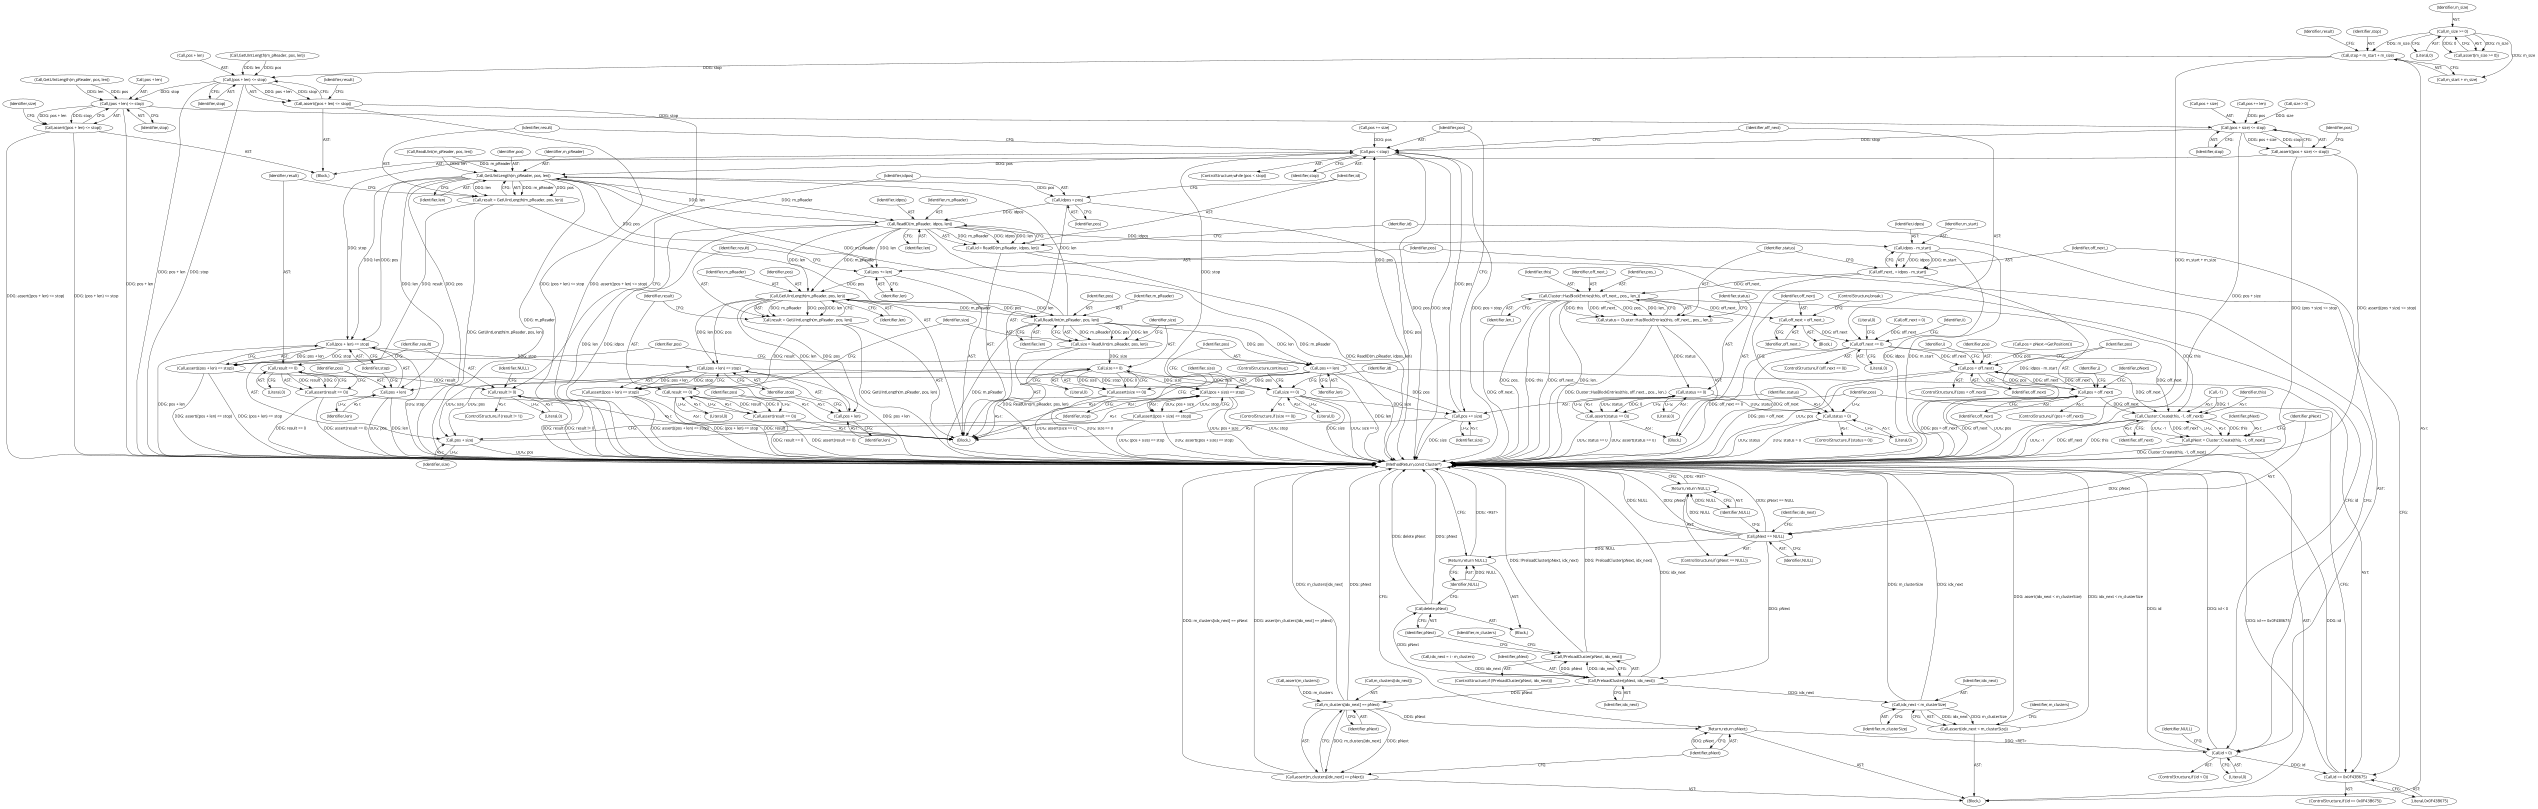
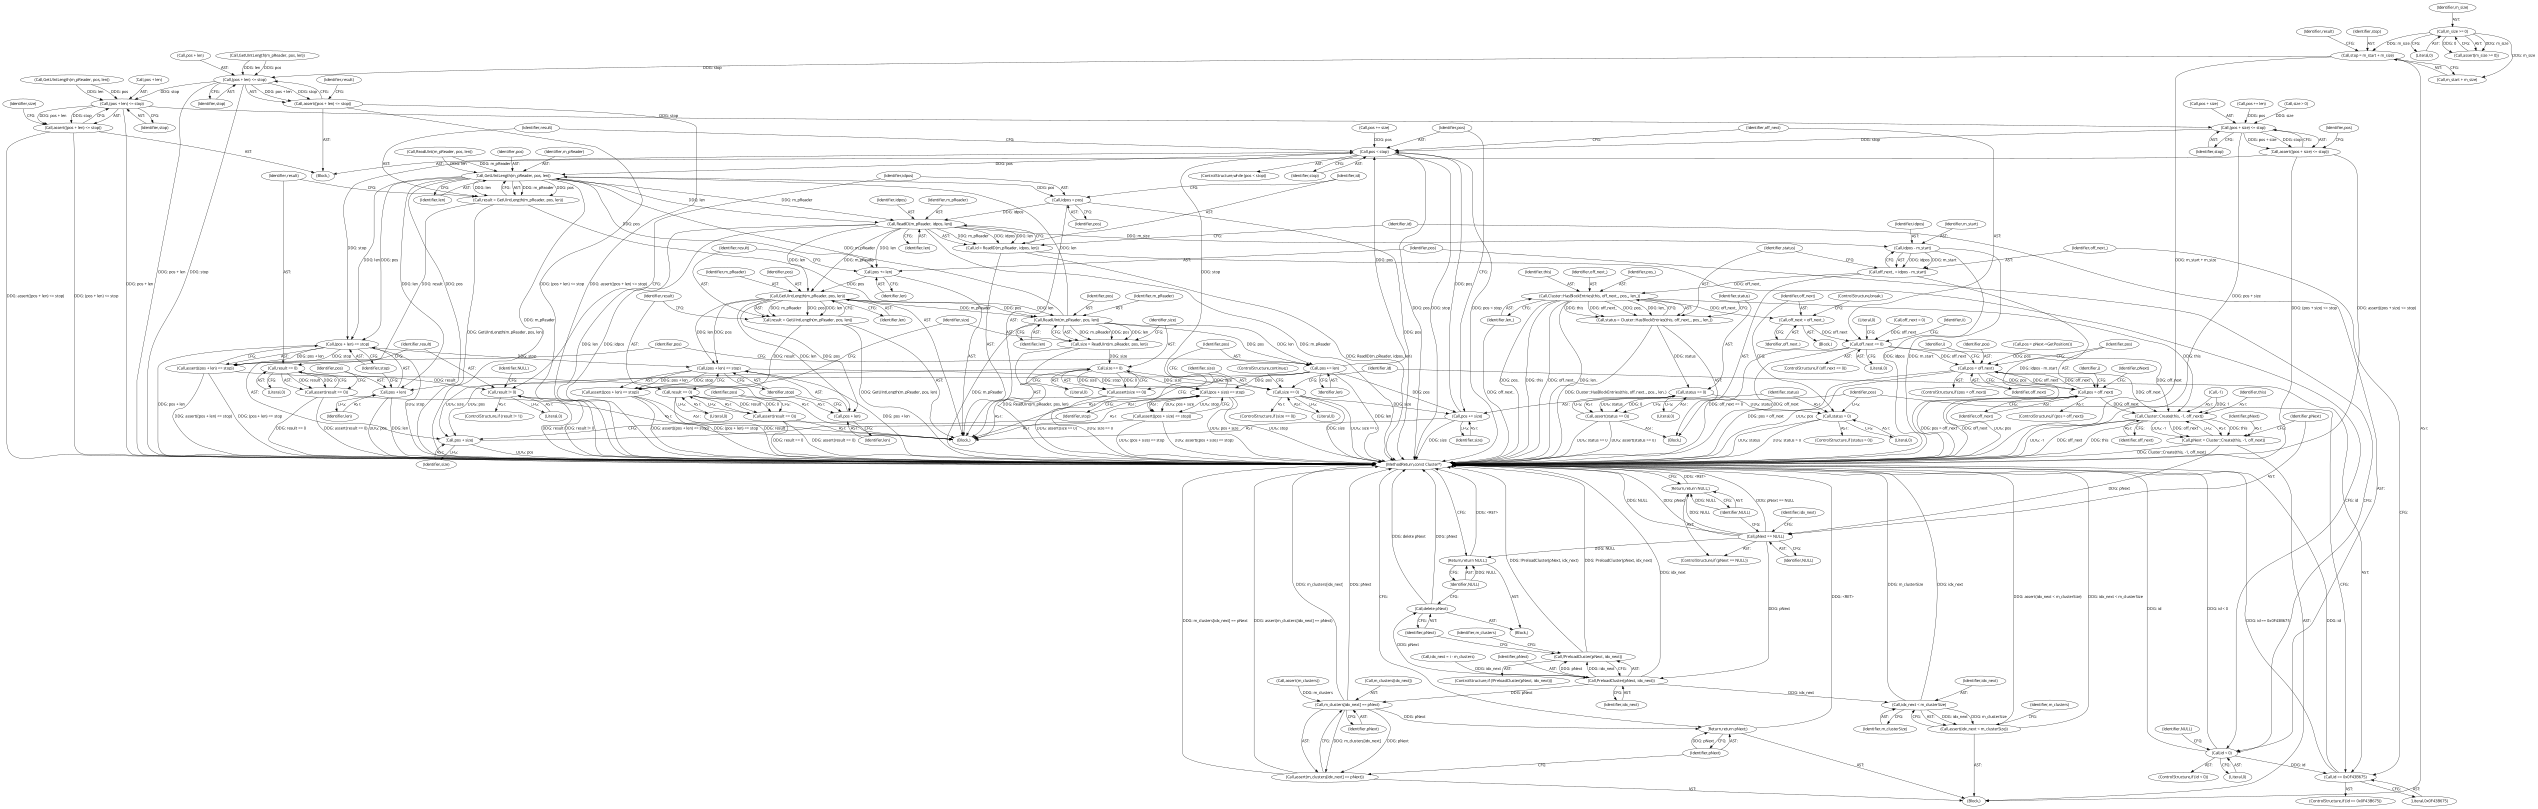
edge "(Call,ReadID(m_pReader, idpos, len))" -> "(Call,idpos - m_start)": label "DDG: idpos" -> "DDG: m_size"
edge "(Return,return pNext;)" -> "(Call,id < 0)": now "(Return,return pNext;)" -> "(MethodReturn,const Cluster*)"
